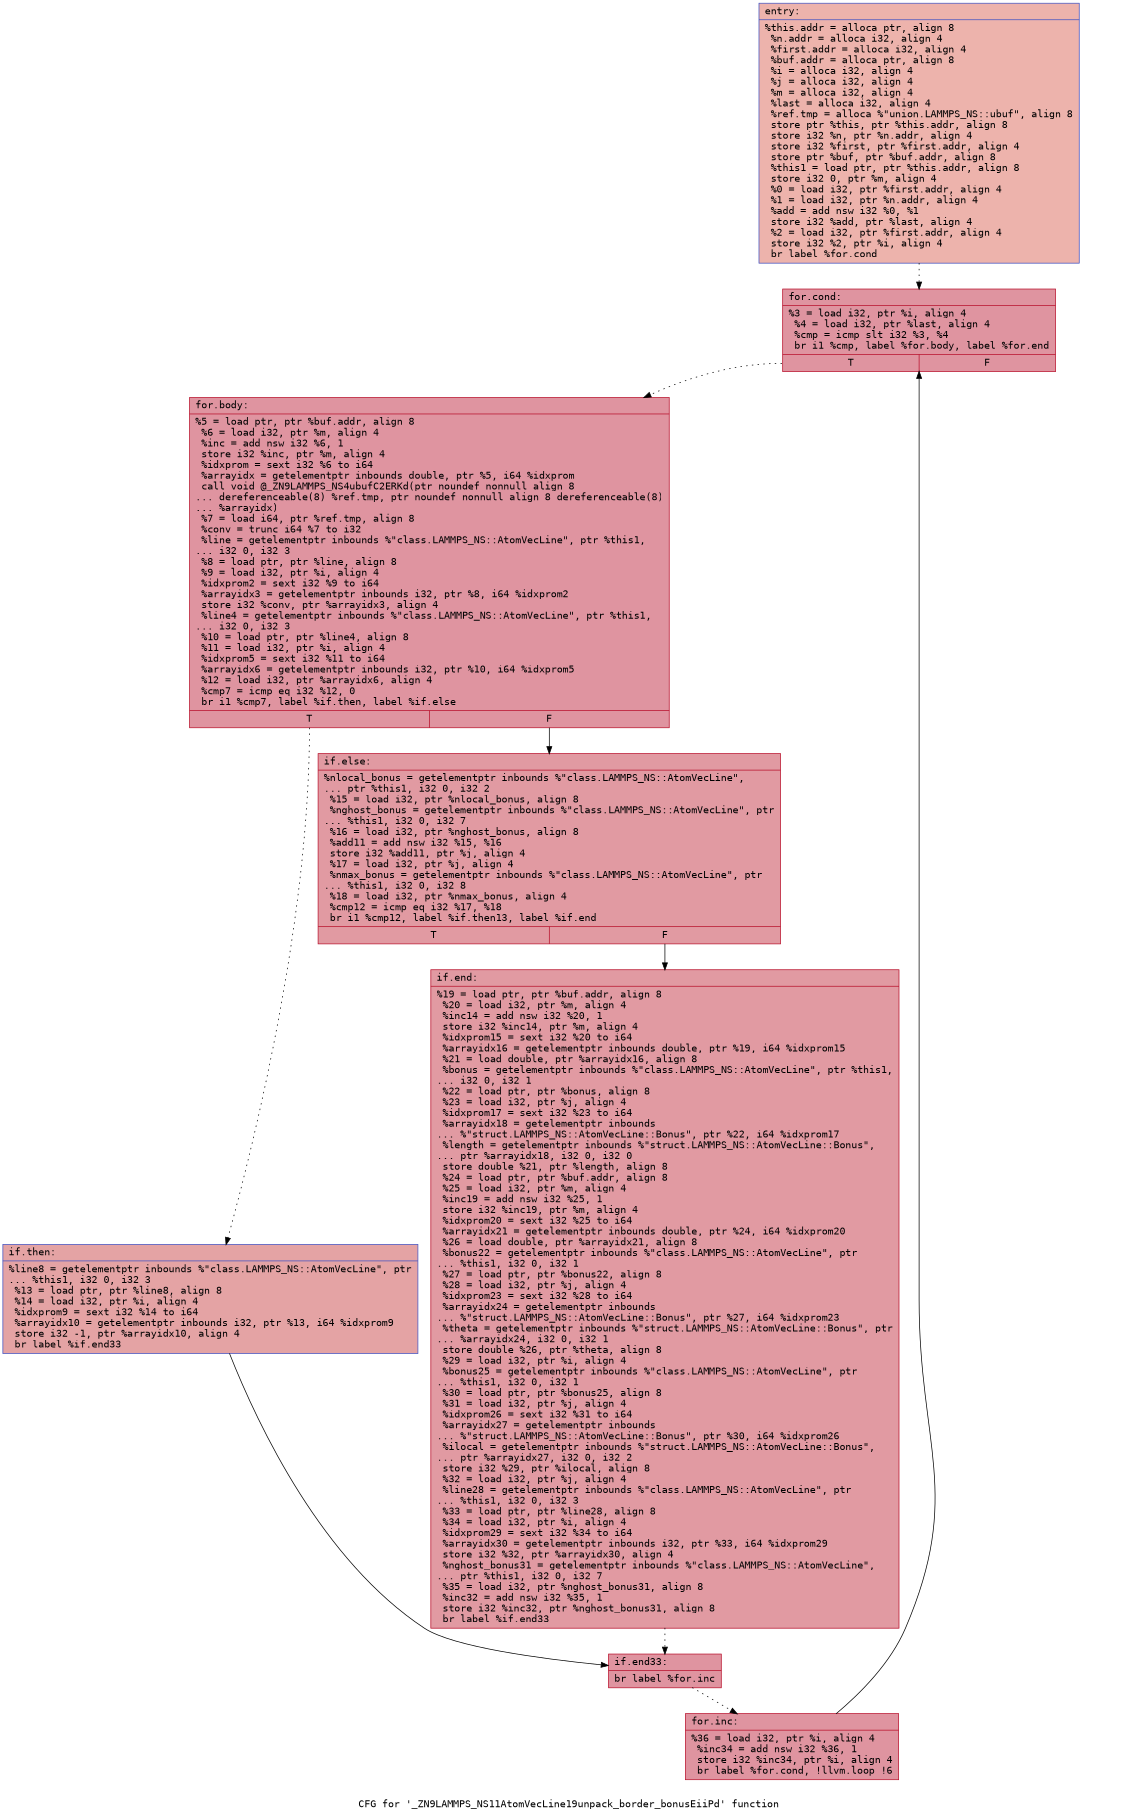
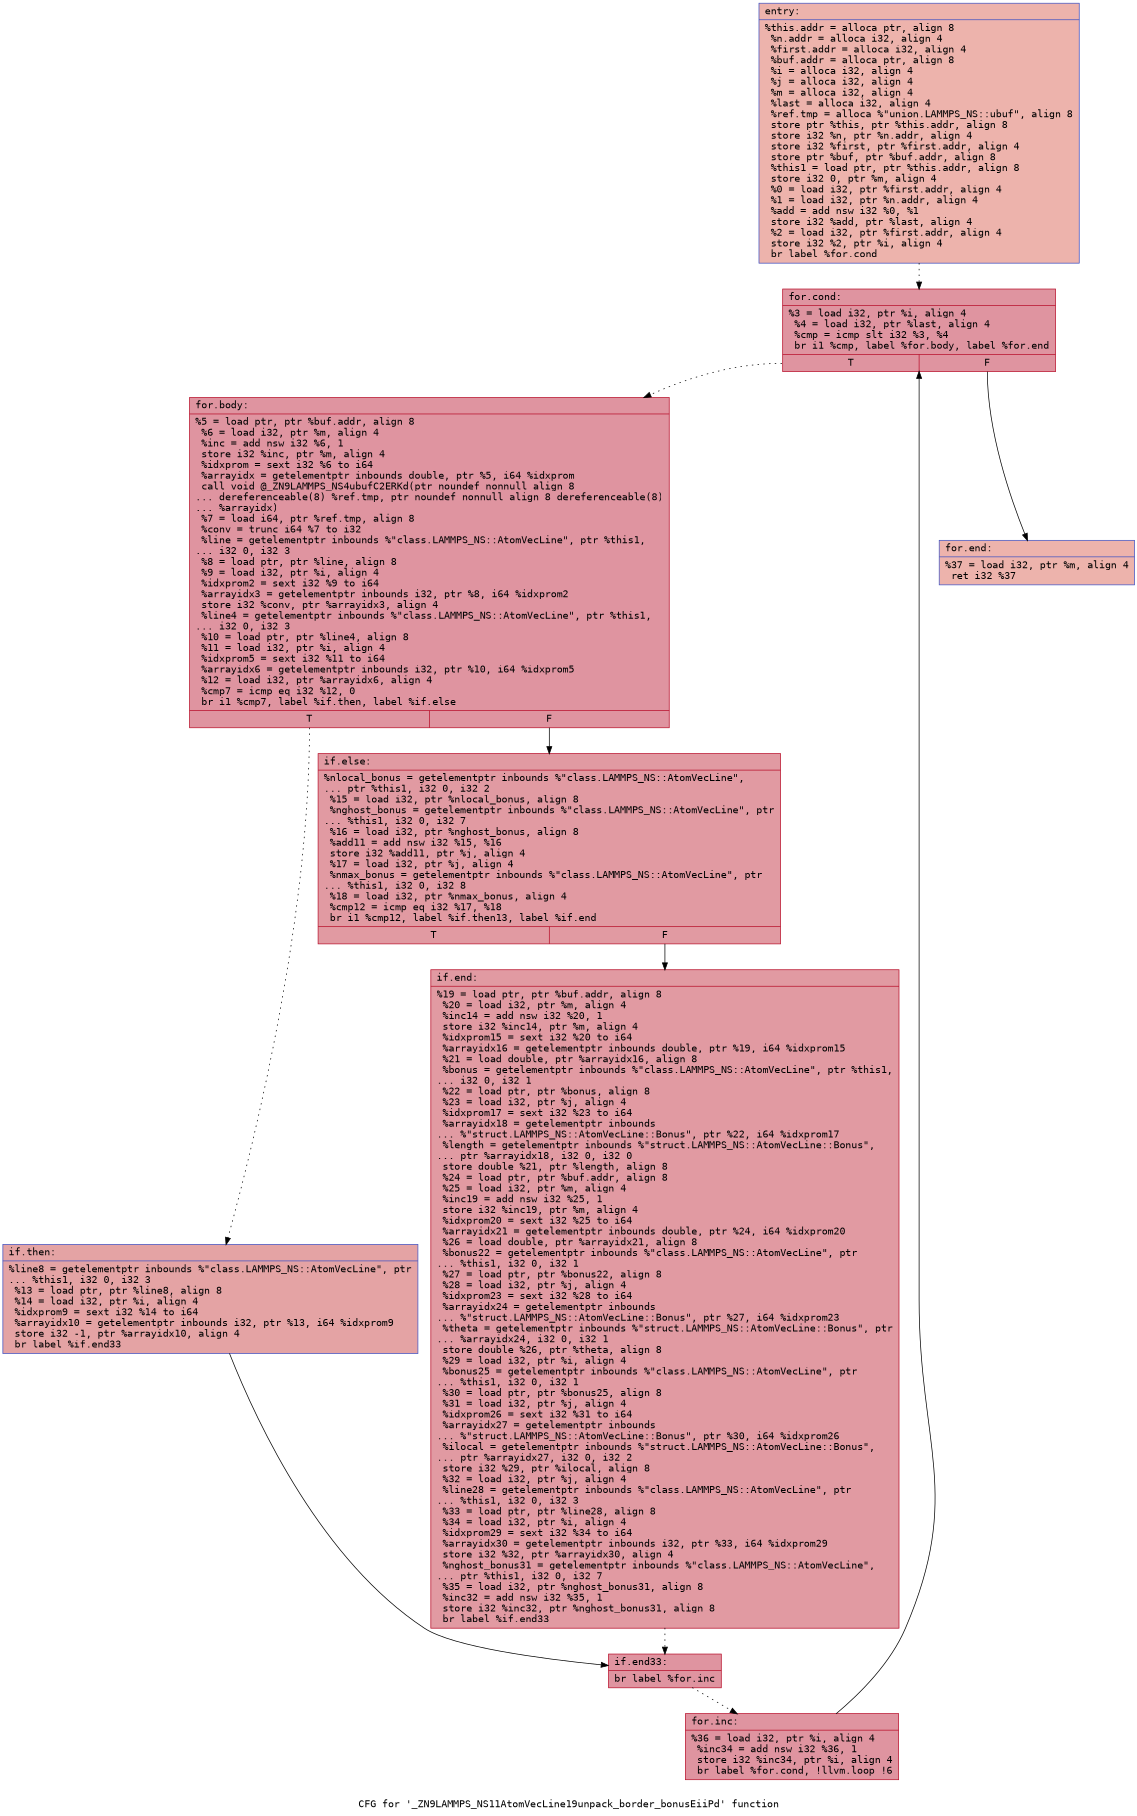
node "for.end:": added
